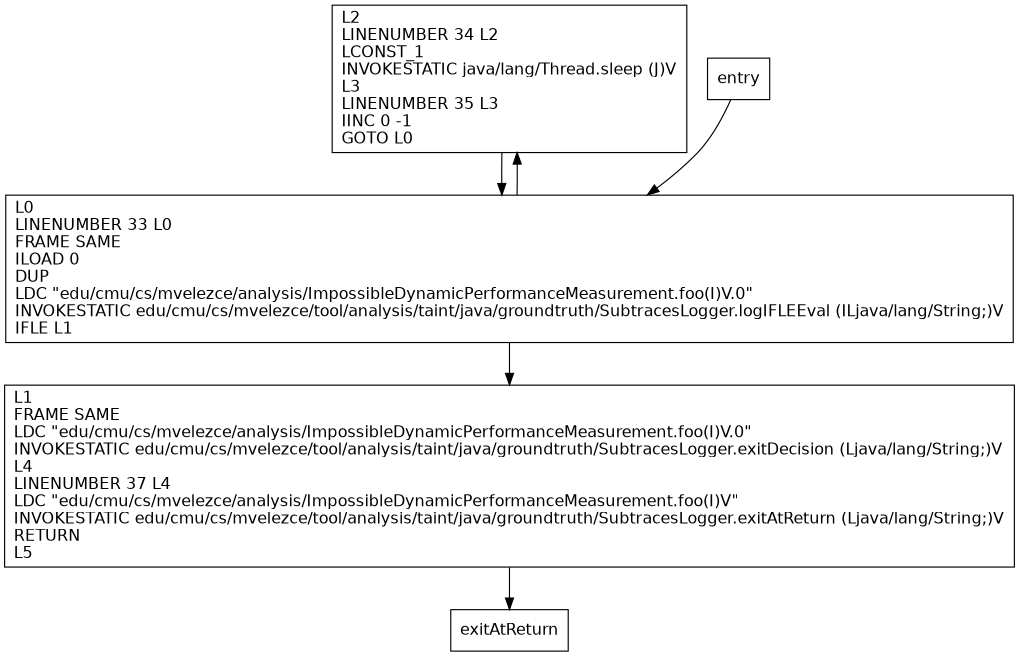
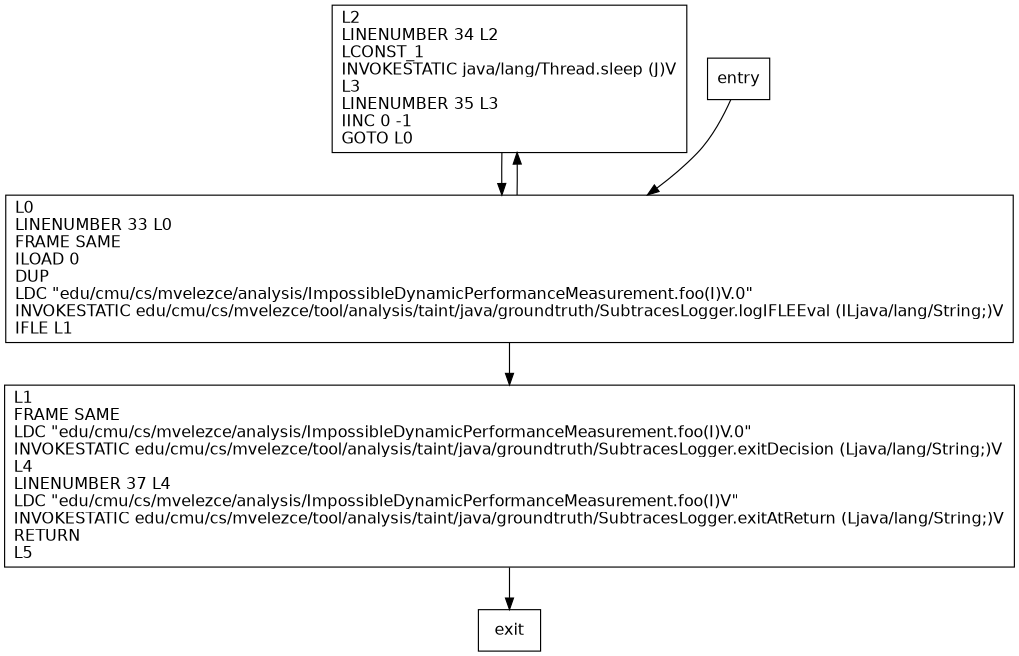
node "exitAtReturn": label "exitAtReturn" -> "exit"
